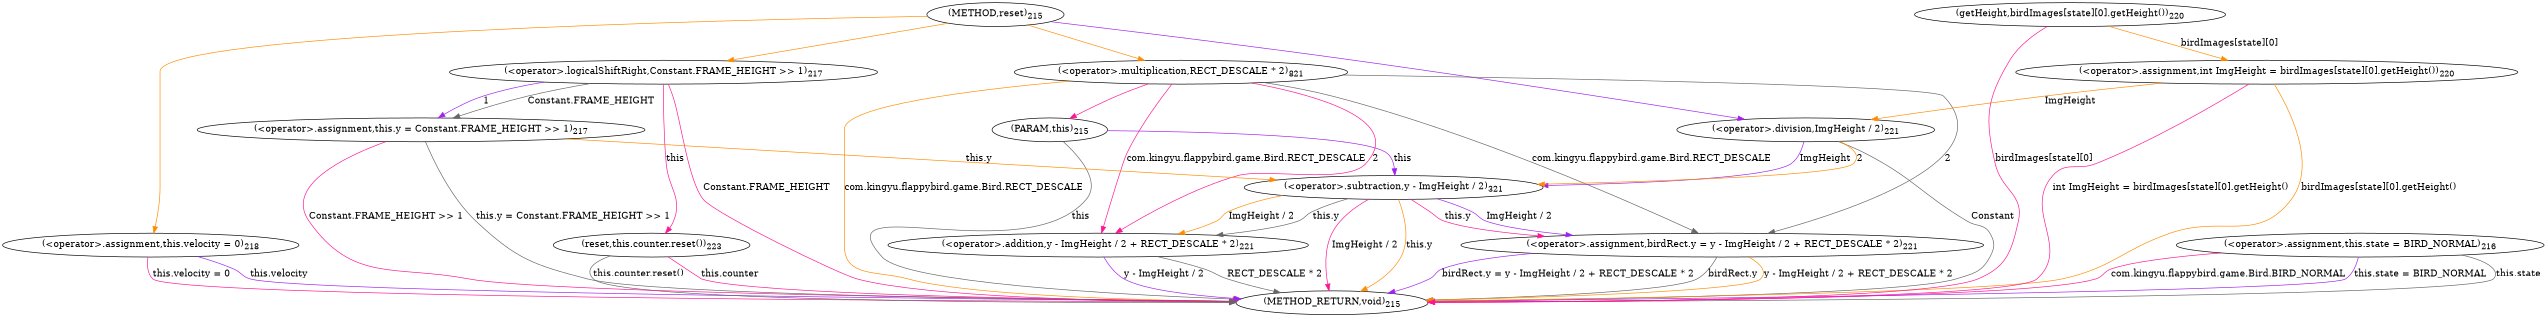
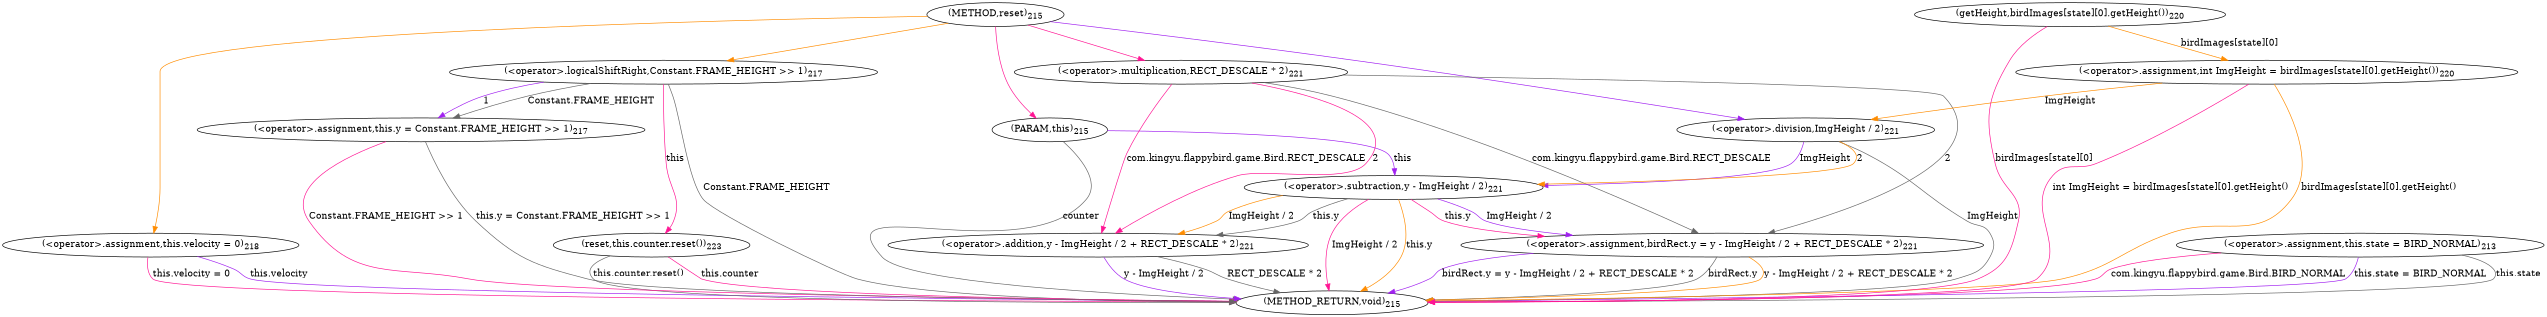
edge "(METHOD,reset)" -> "(<operator>.multiplication,RECT_DESCALE * 2)": color darkorange -> deeppink
node "(<operator>.multiplication,RECT_DESCALE * 2)": text "821" -> "221"
edge "(<operator>.multiplication,RECT_DESCALE * 2)" -> "(PARAM,this)": now "(METHOD,reset)" -> "(PARAM,this)"
edge "(<operator>.assignment,this.y = Constant.FRAME_HEIGHT >> 1)" -> "(<operator>.subtraction,y - ImgHeight / 2)": removed, label "this.y"
node "(<operator>.subtraction,y - ImgHeight / 2)": text "321" -> "221"
edge "(PARAM,this)" -> "(METHOD_RETURN,void)": label "this" -> "counter"
edge "(<operator>.division,ImgHeight / 2)" -> "(METHOD_RETURN,void)": label "Constant" -> "ImgHeight"
node "(<operator>.assignment,this.state = BIRD_NORMAL)": text "216" -> "213"
edge "(<operator>.multiplication,RECT_DESCALE * 2)" -> "(METHOD_RETURN,void)": removed, label "com.kingyu.flappybird.game.Bird.RECT_DESCALE"
edge "(<operator>.logicalShiftRight,Constant.FRAME_HEIGHT >> 1)" -> "(METHOD_RETURN,void)": color deeppink -> gray40
